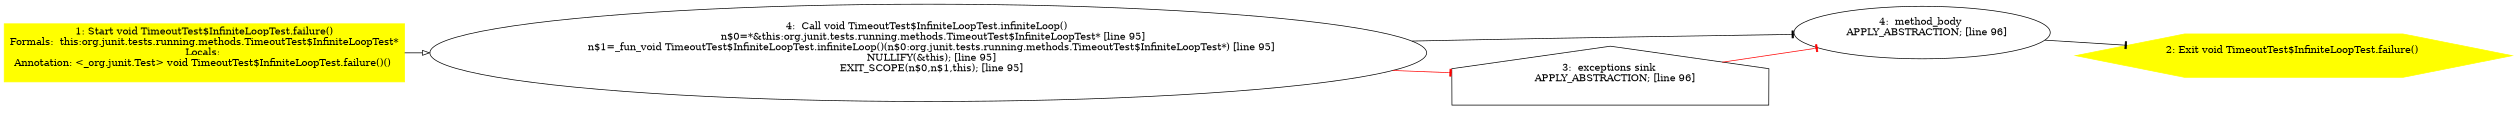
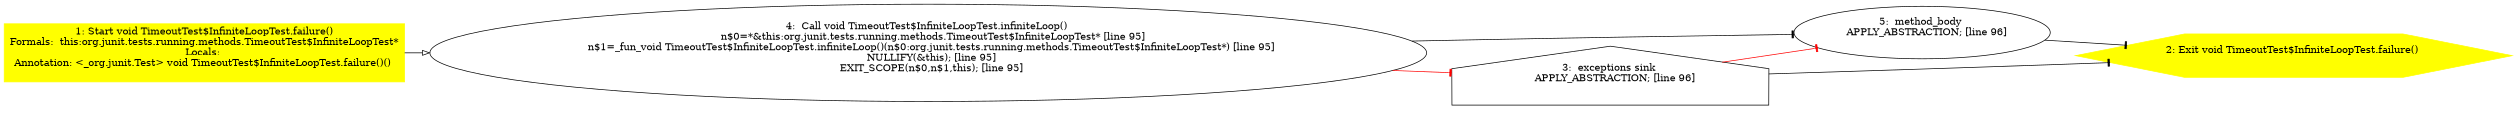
node "4:  method_body APPLY_ABSTRACTION; [line 96]": label "4:  method_body APPLY_ABSTRACTION; [line 96]" -> "5:  method_body APPLY_ABSTRACTION; [line 96]"
edge "3:  exceptions sink APPLY_ABSTRACTION; [line 96]" -> "2: Exit void TimeoutTest$InfiniteLoopTest.failure()": added
